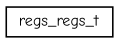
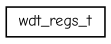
node "regs_regs_t": label "regs_regs_t" -> "wdt_regs_t"
